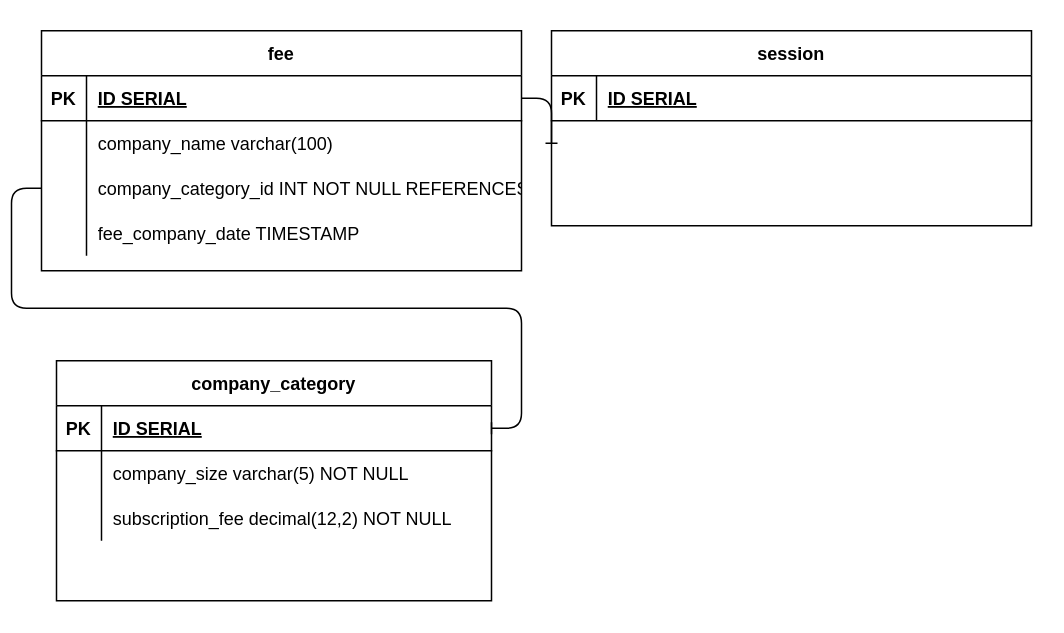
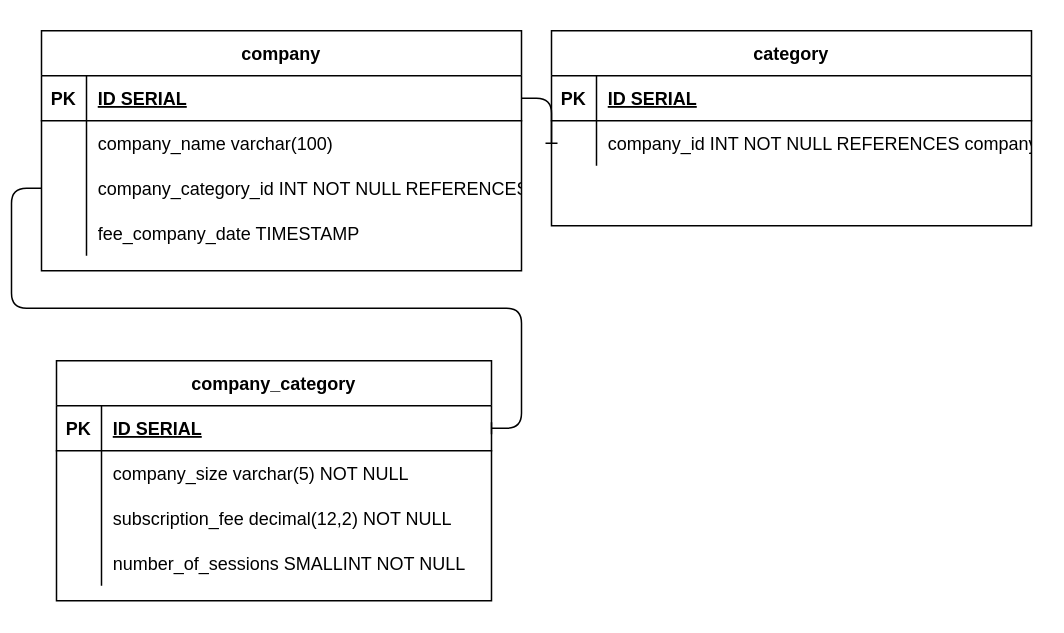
node "fee": label "fee" -> "company"
node "session": label "session" -> "category"
node "company_id INT NOT NULL REFERENCES company(id)": added
node "number_of_sessions SMALLINT NOT NULL": added
